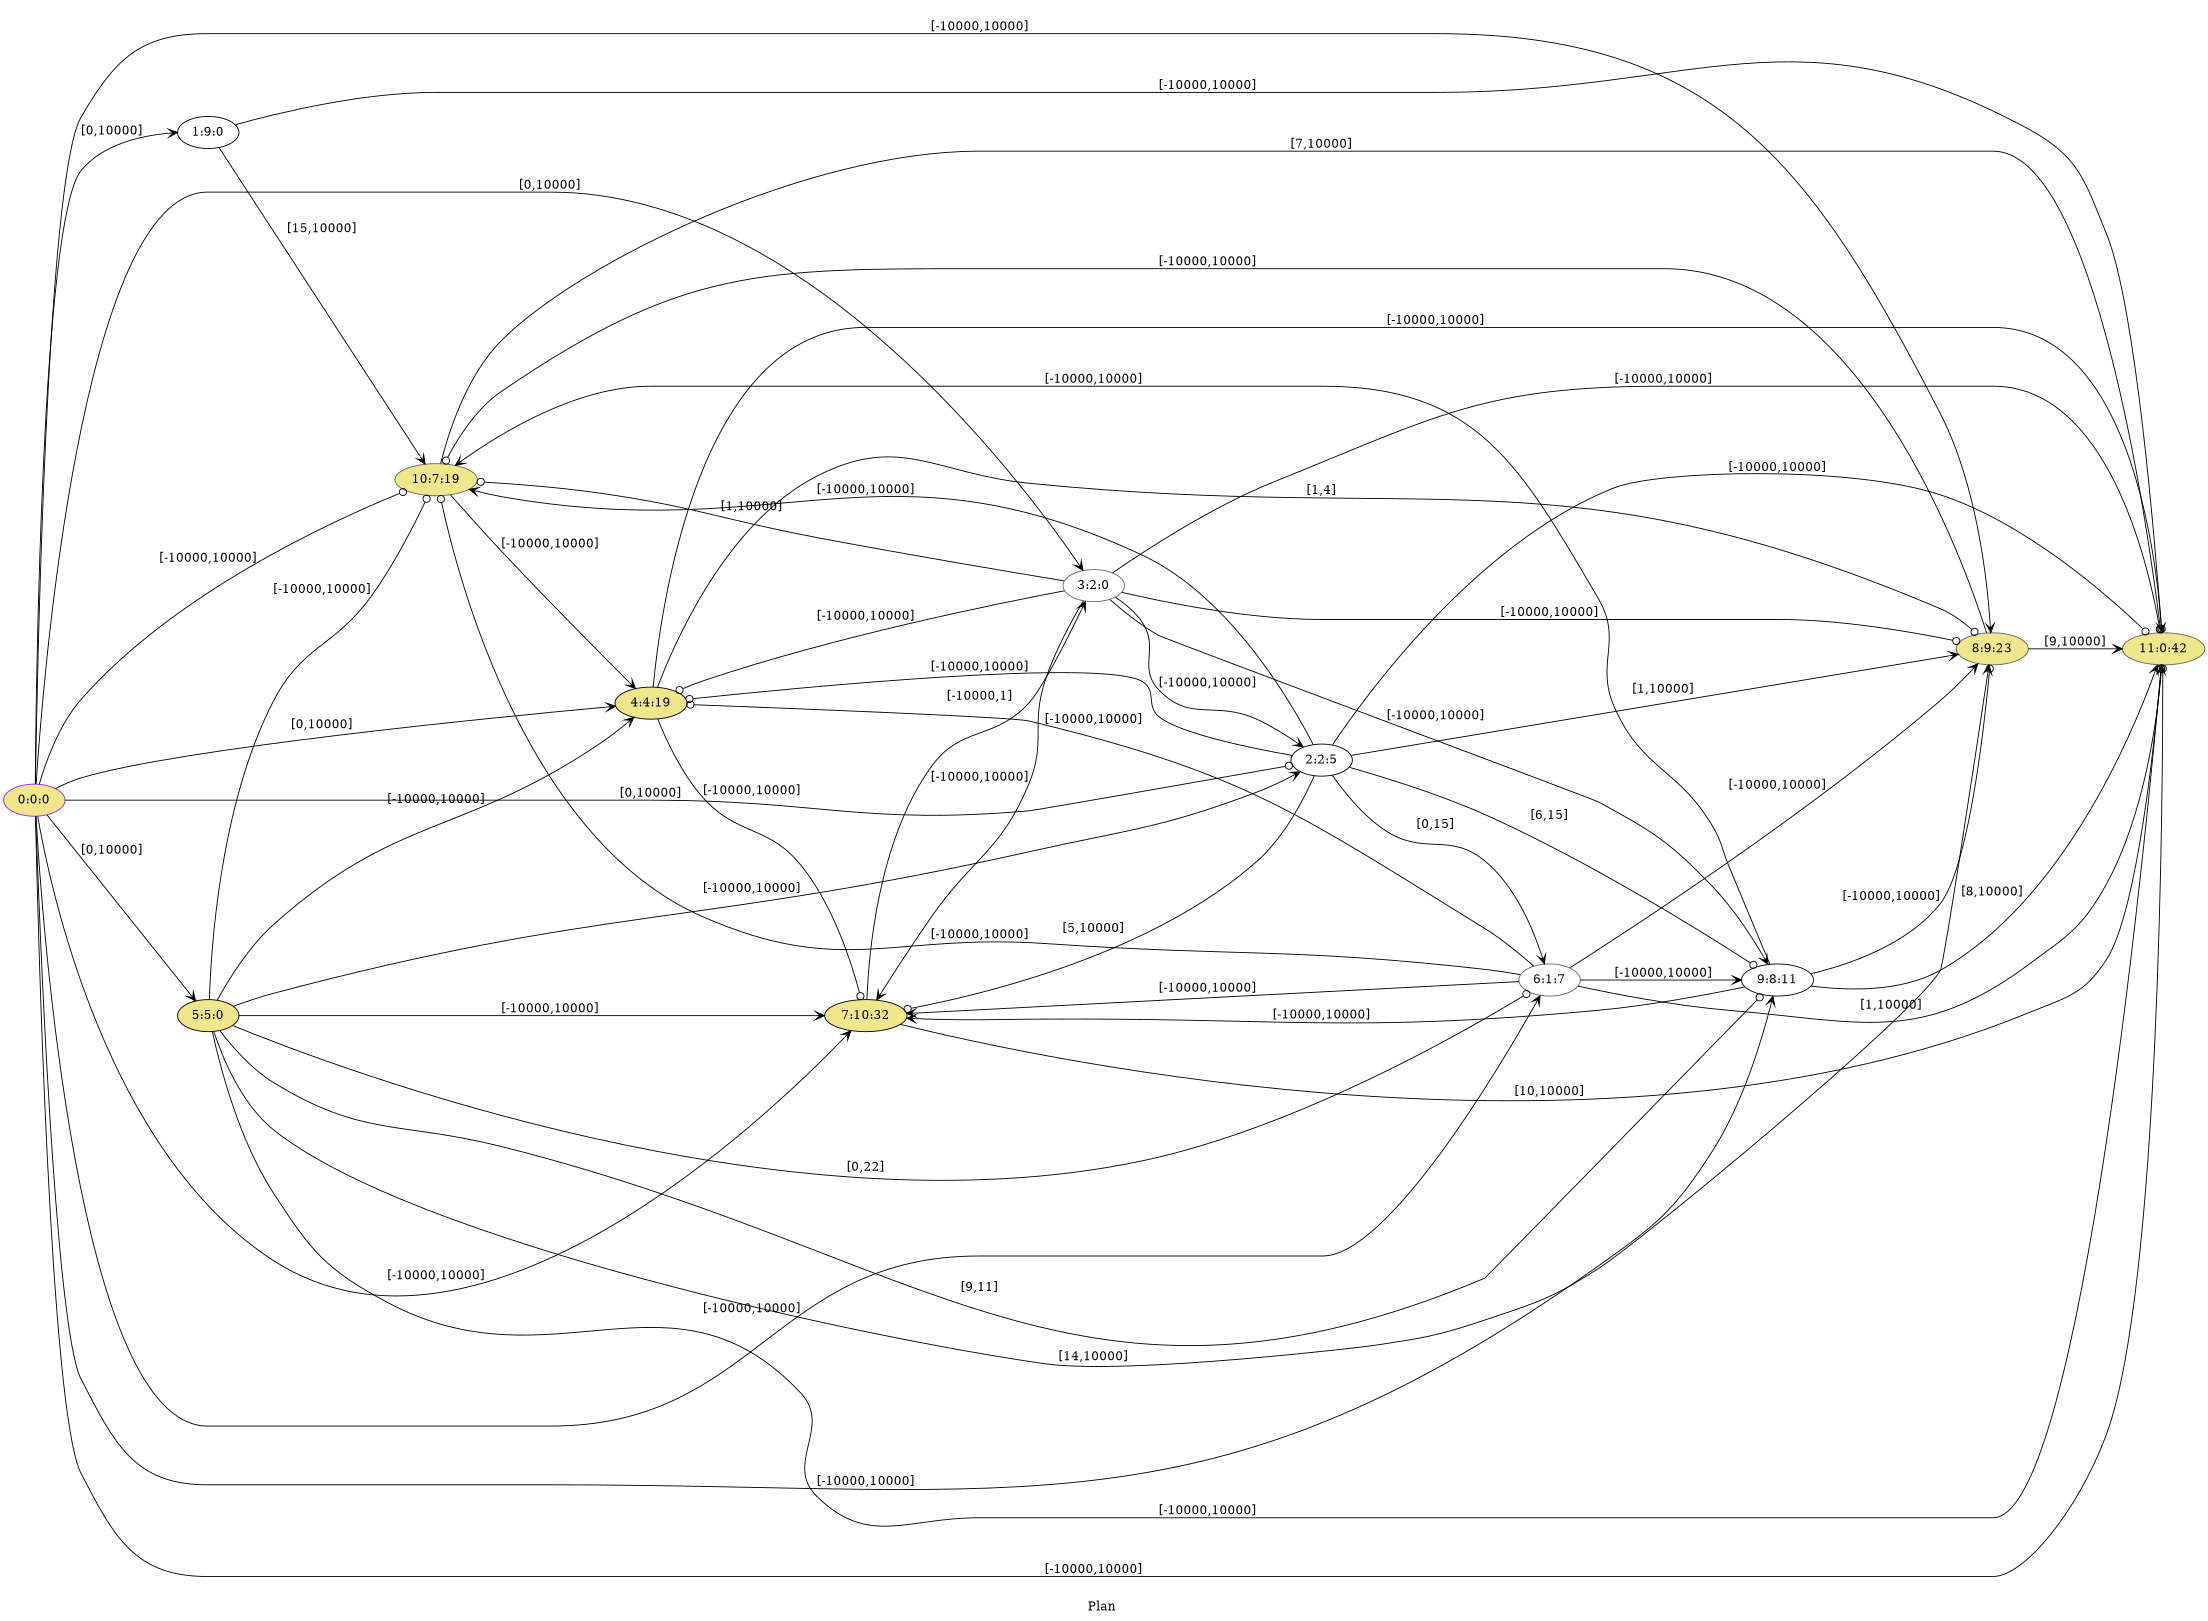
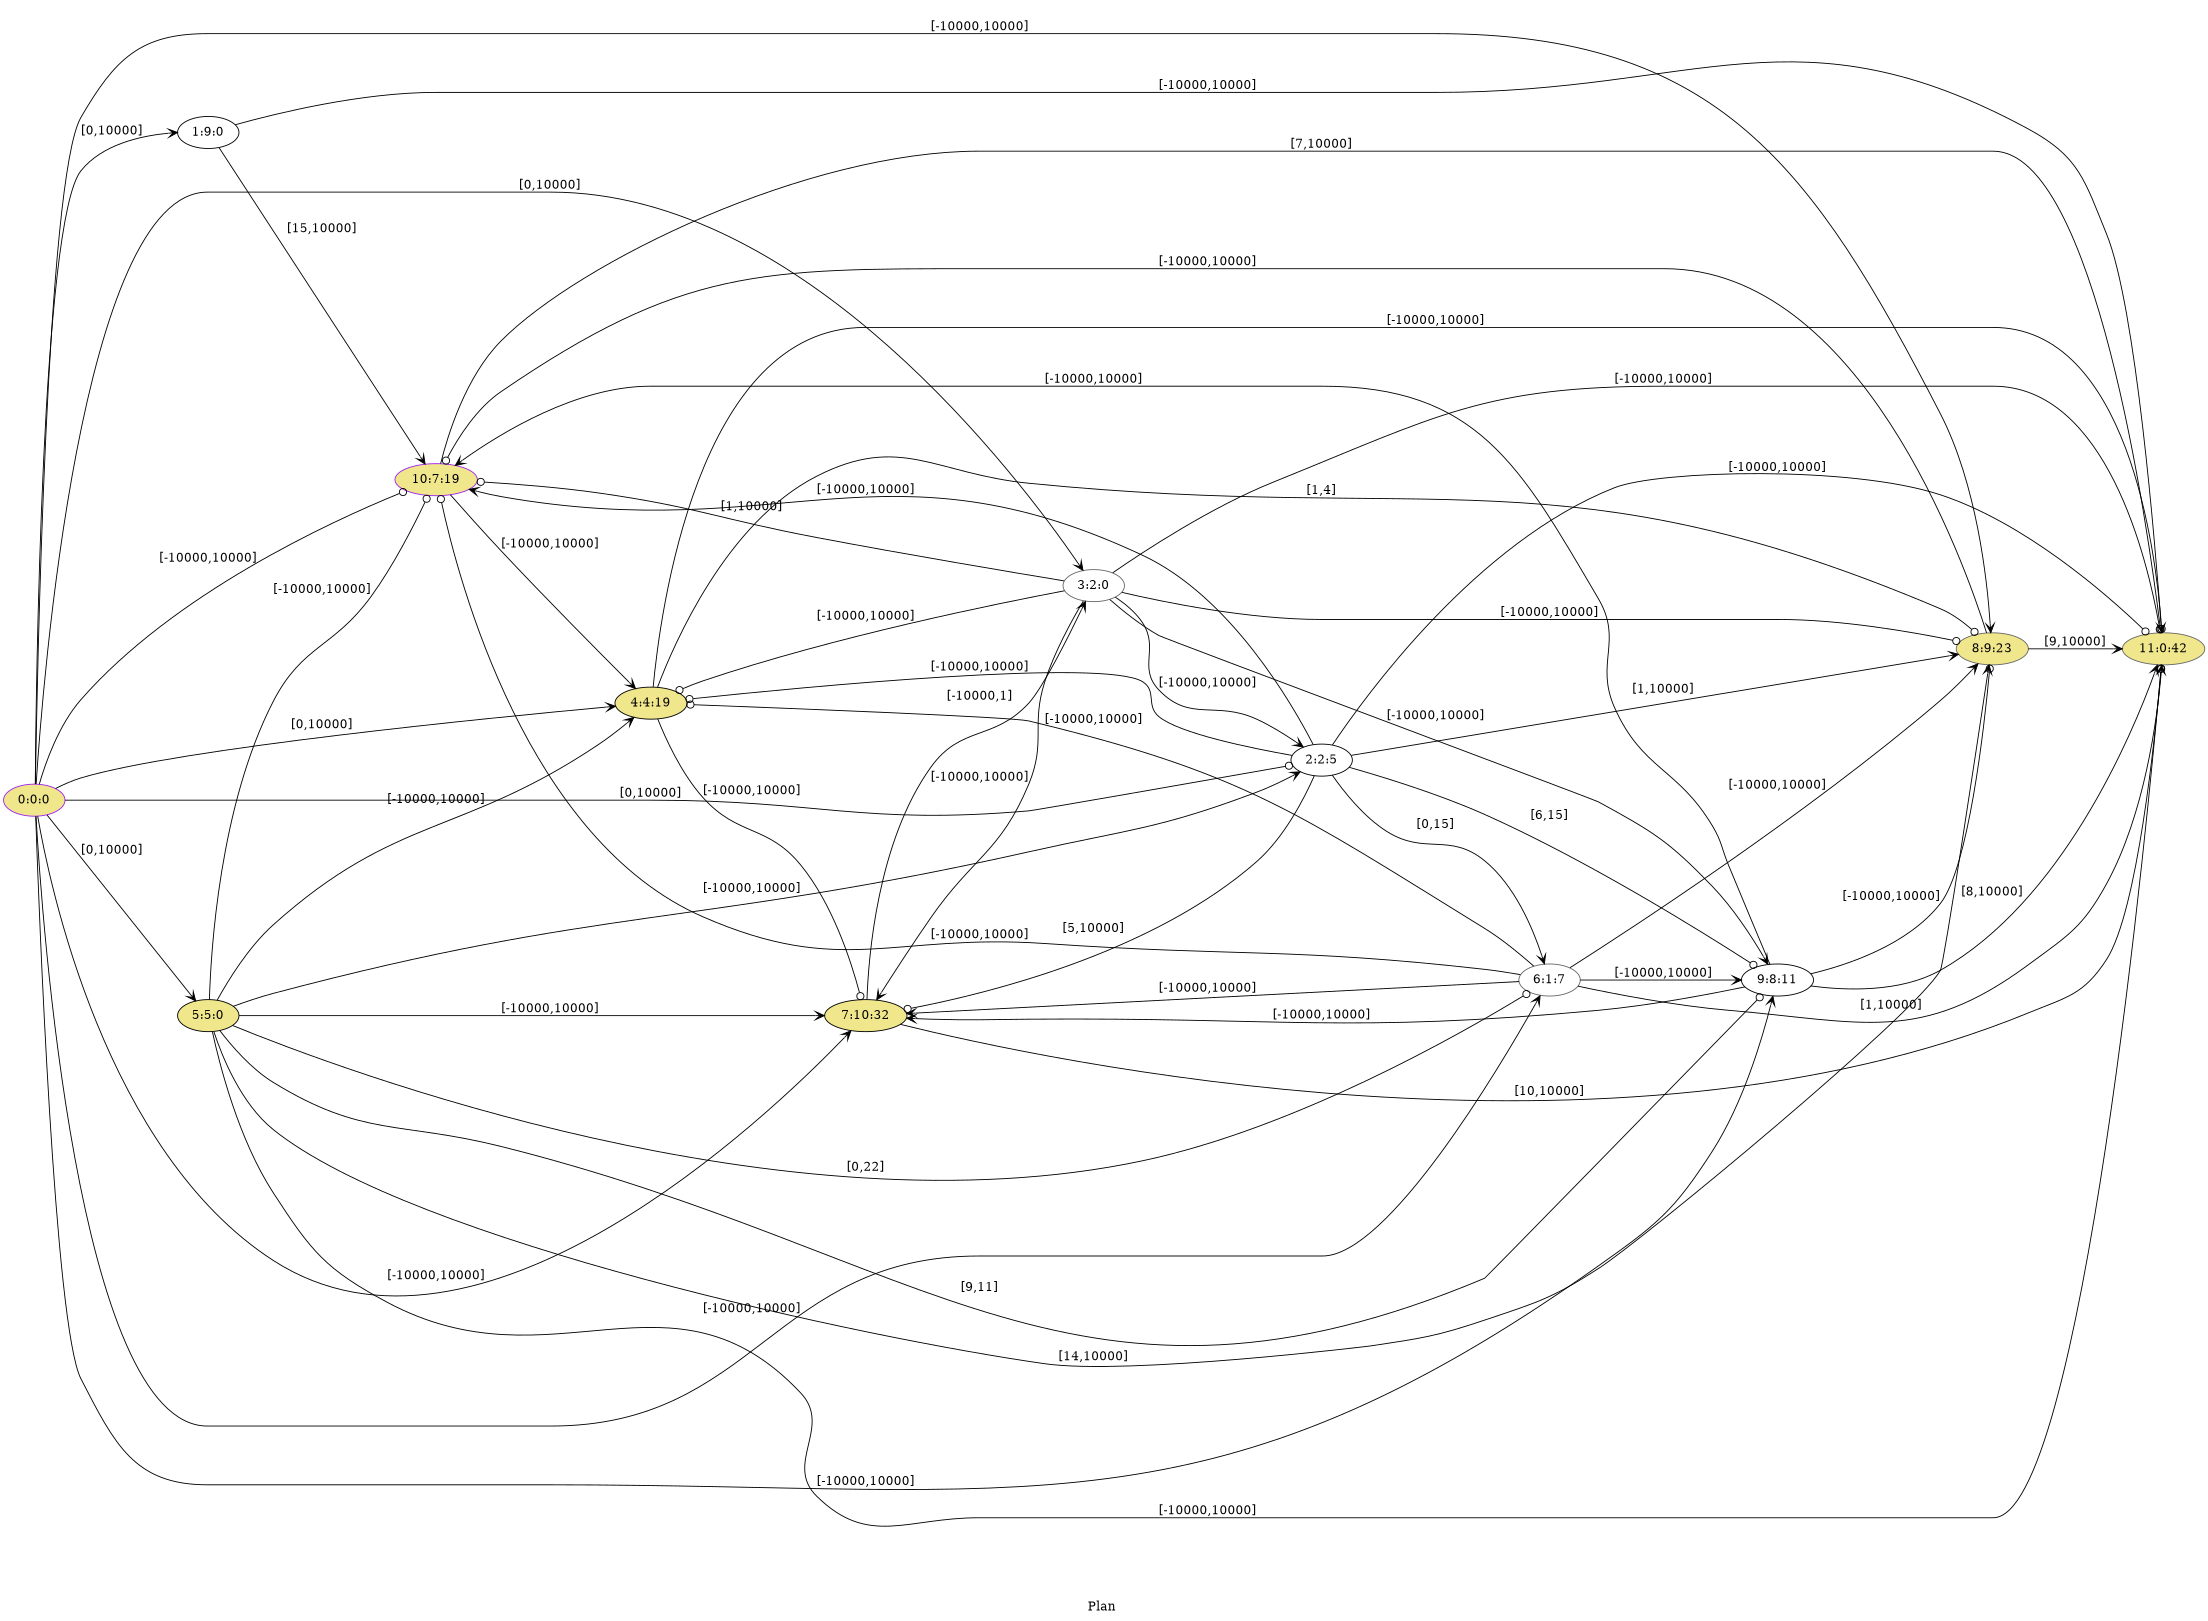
node "10:7:19": color gray40 -> purple
edge "0:0:0" -> "11:0:42": removed, label "[-10000,10000]"
